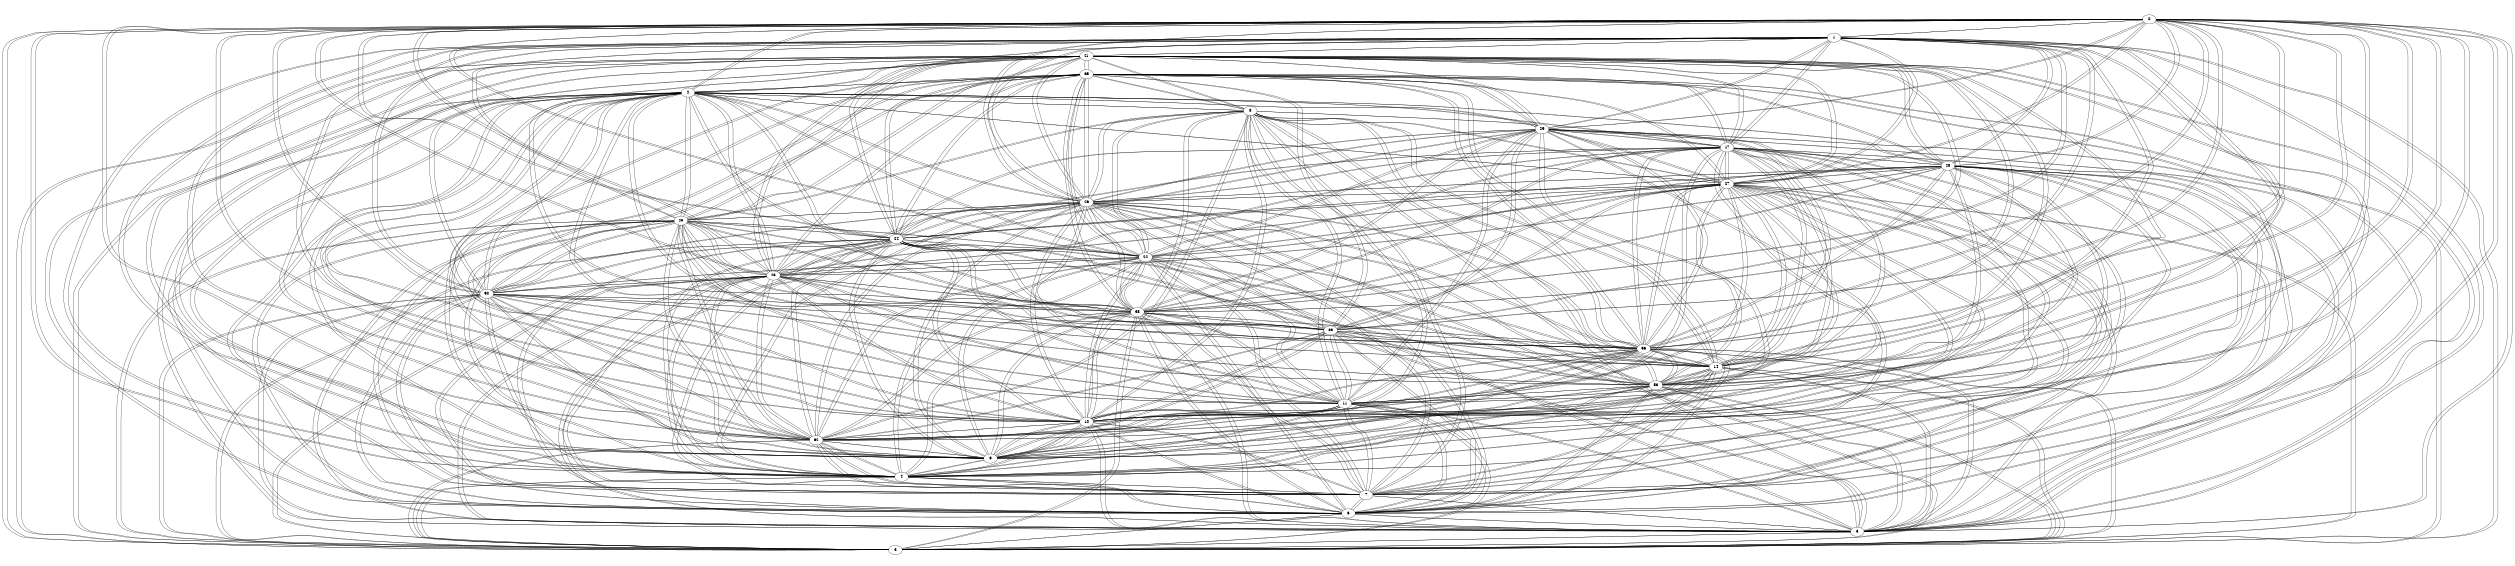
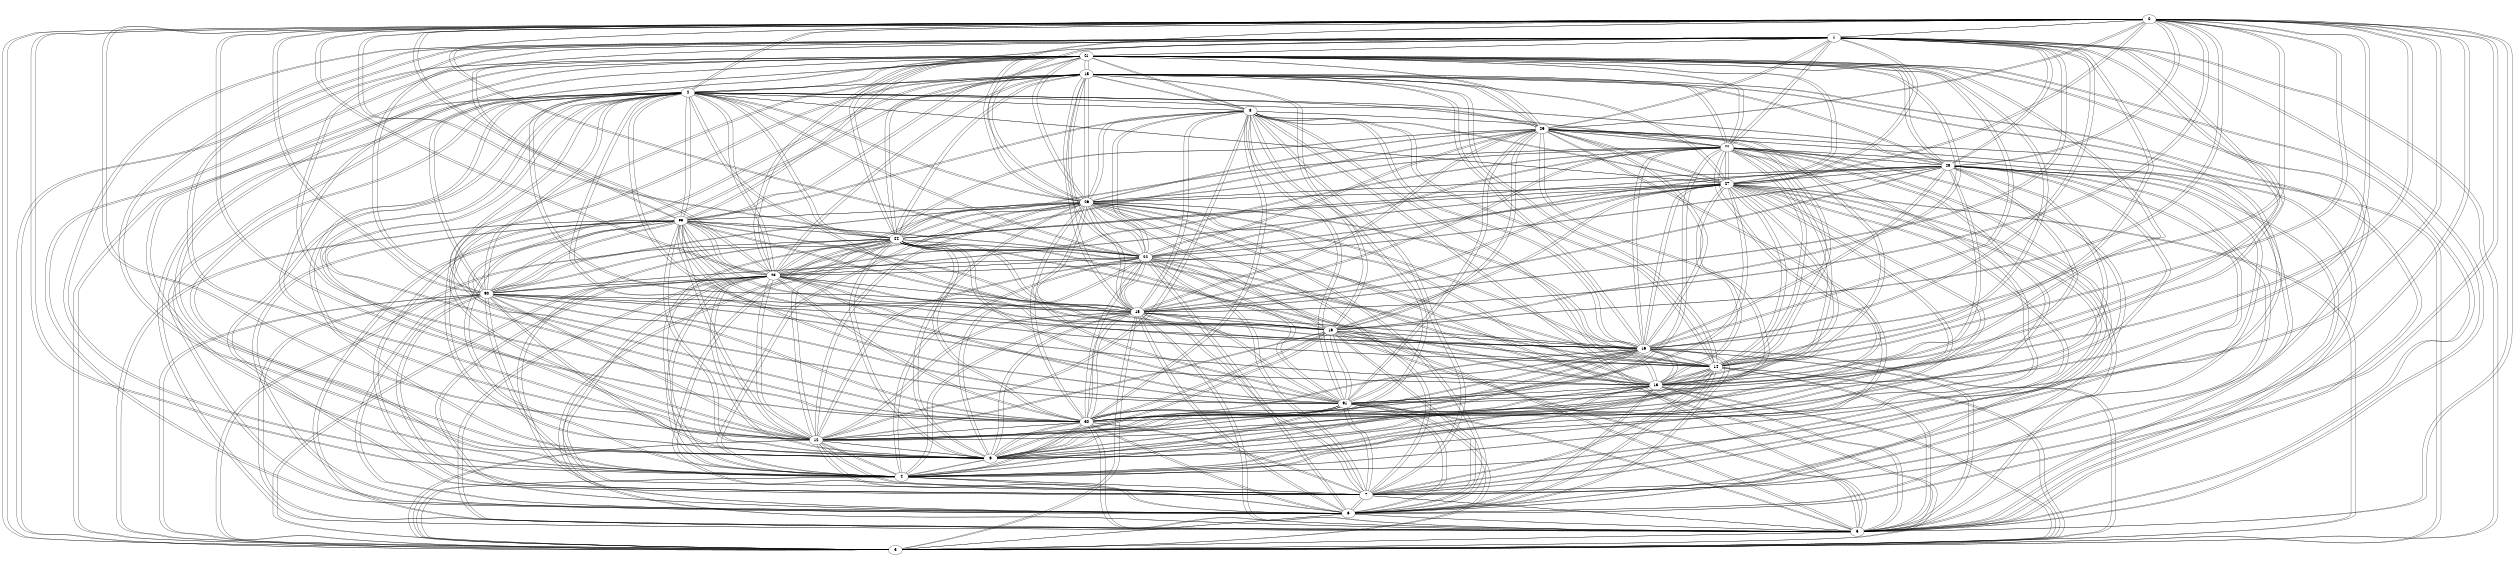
node "65": label "65" -> "15"
node "17": label "17" -> "77"
node "25": label "25" -> "95"
node "38": label "38" -> "18"
node "89": label "89" -> "19"
node "96": label "96" -> "16"
node "53": label "53" -> "13"
node "11": label "11" -> "91"
node "10": label "10" -> "30"
node "62": label "62" -> "12"
